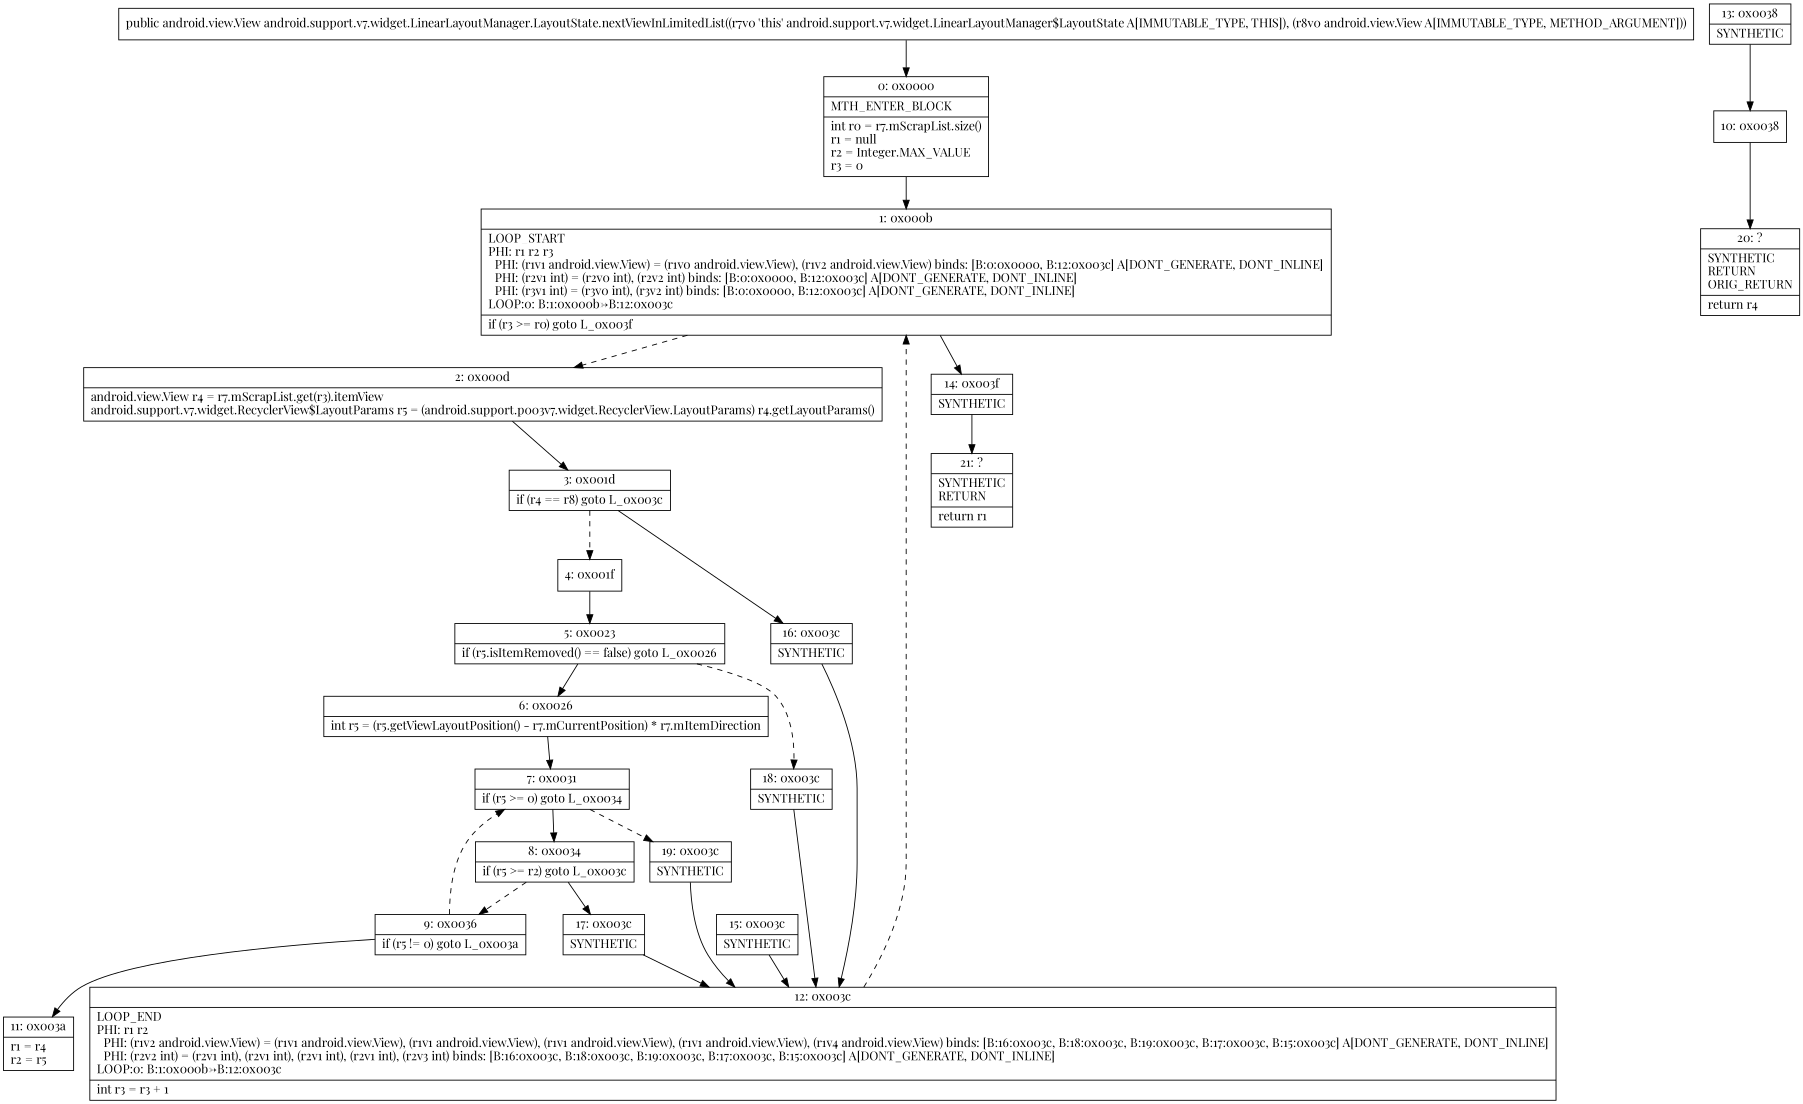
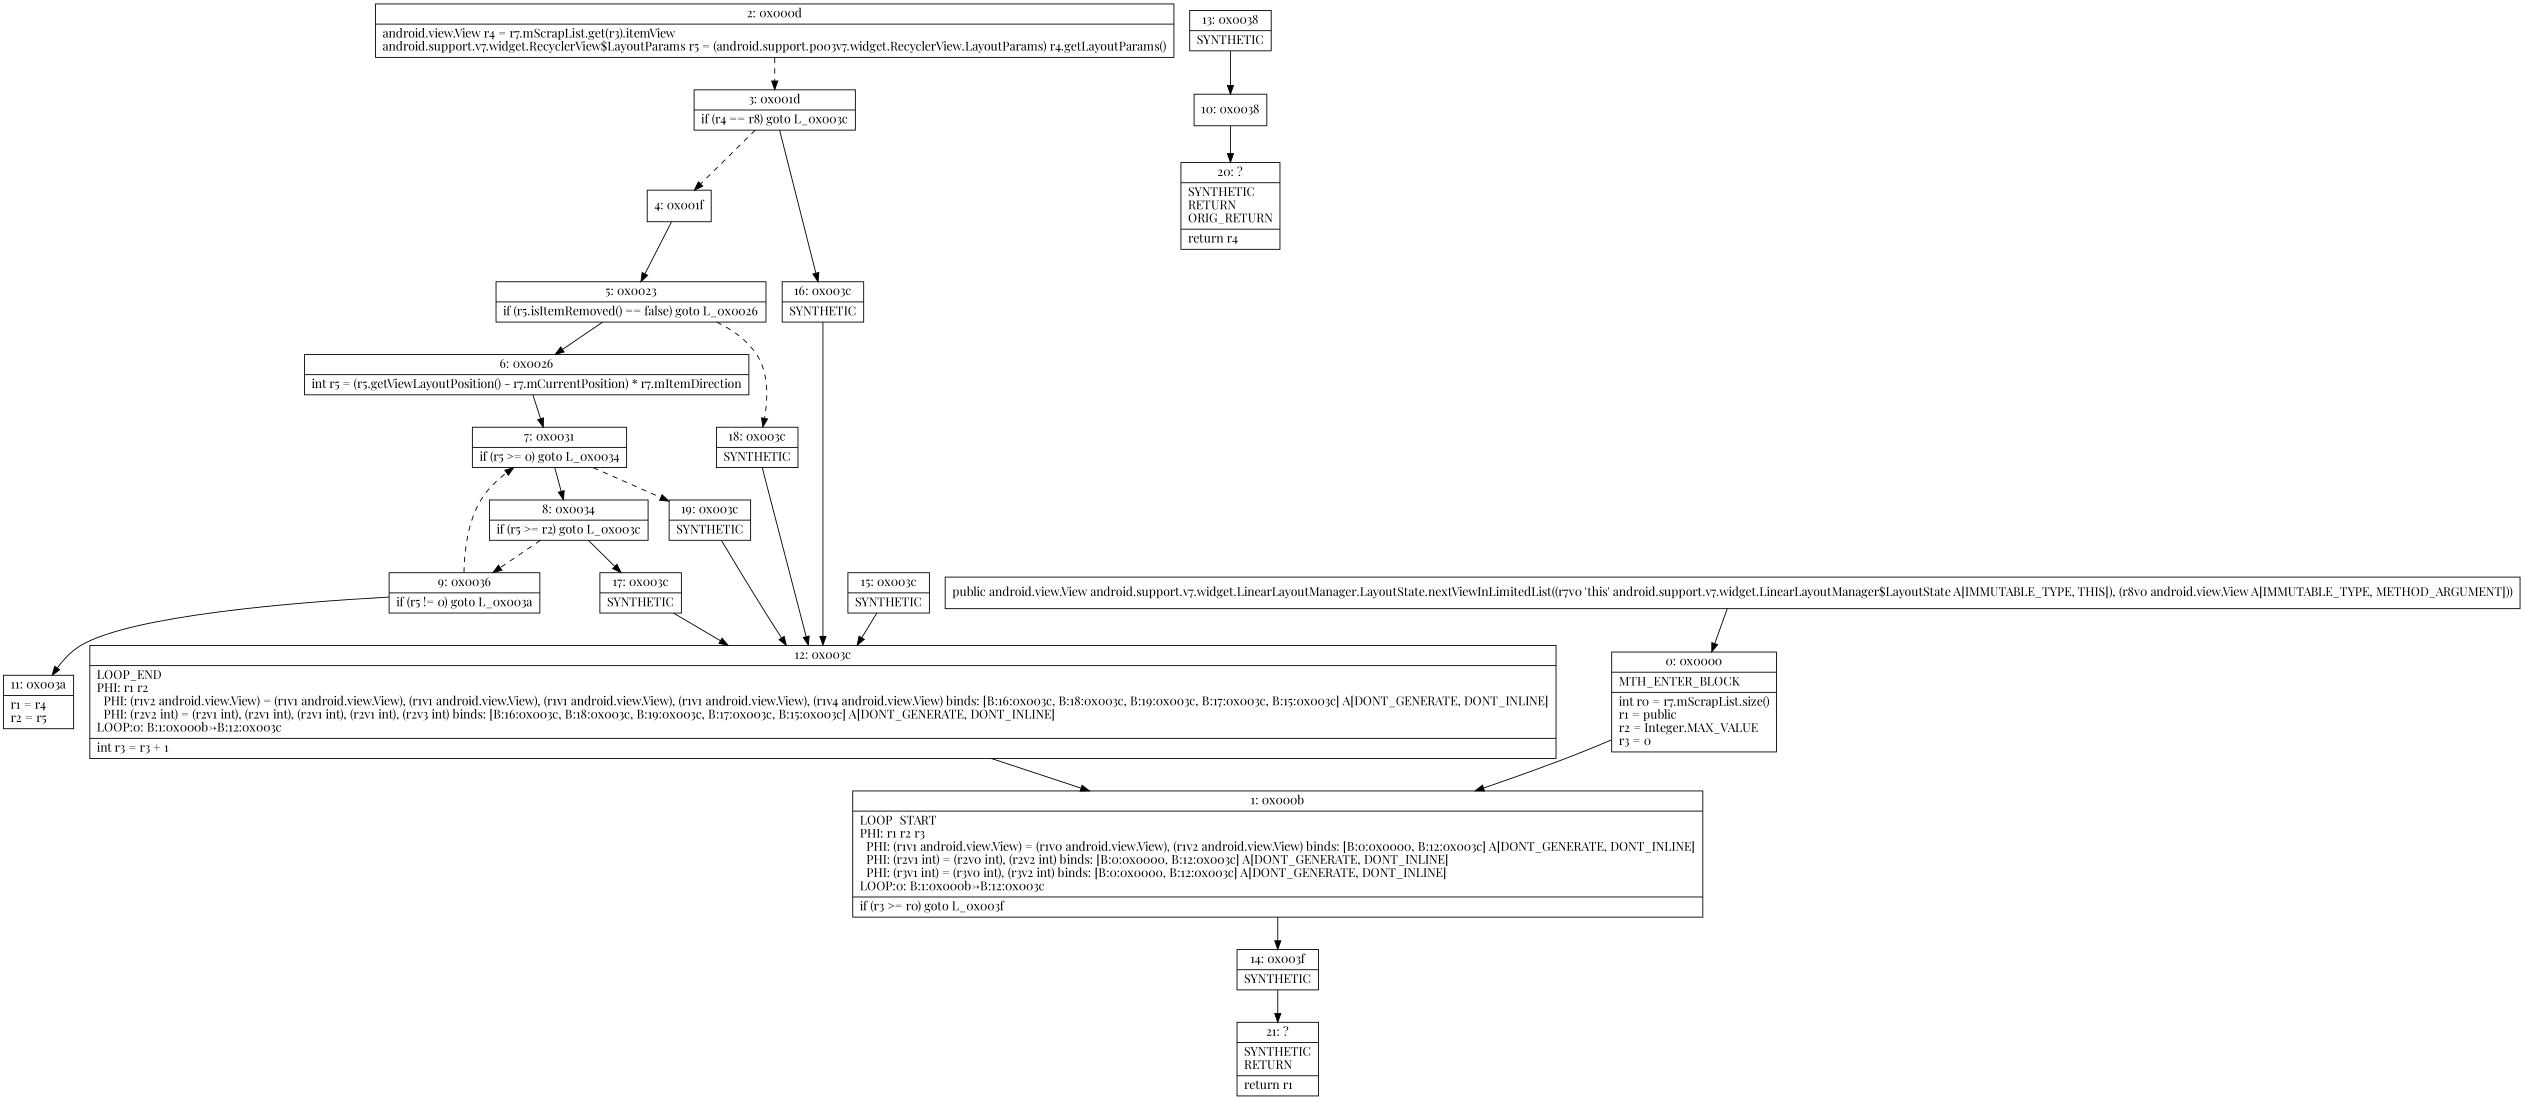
node "0: 0x0000": text "r1 = null" -> "r1 = public"
edge "1: 0x000b" -> "2: 0x000d": removed
edge "2: 0x000d" -> "3: 0x001d": style solid -> dashed
edge "12: 0x003c" -> "1: 0x000b": style dashed -> solid
